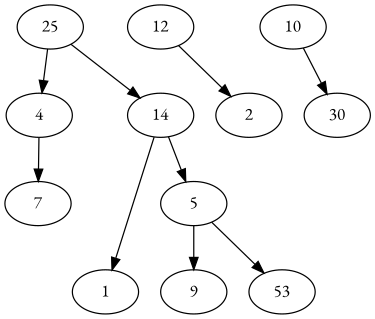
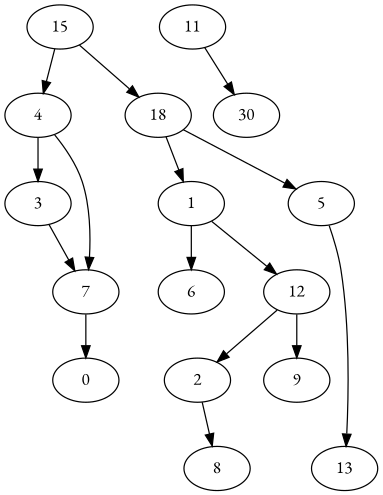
node "25": label "25" -> "15"
node "10": label "10" -> "11"
node "14": label "14" -> "18"
node "3": added
edge "5" -> "9": now "12" -> "9"
edge "1" -> "12": added
node "6": added
node "53": label "53" -> "13"
node "0": added
node "8": added
